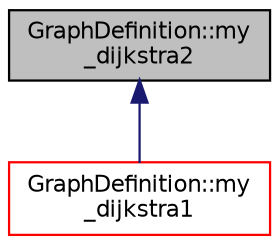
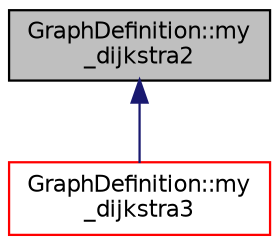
node "GraphDefinition::my _dijkstra1": label "GraphDefinition::my _dijkstra1" -> "GraphDefinition::my _dijkstra3"
